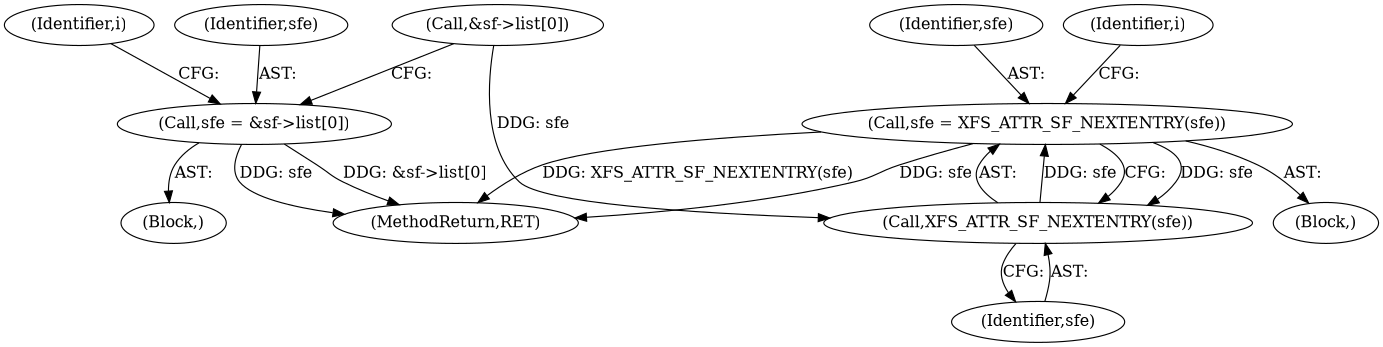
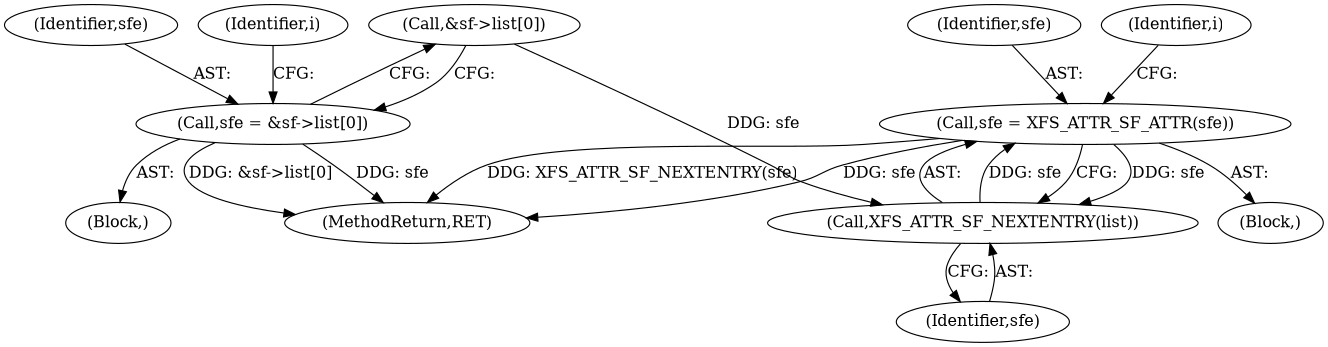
edge "(Call,sfe = &sf->list[0])" -> "(Call,&sf->list[0])": added, label "CFG:"
node "(Call,sfe = XFS_ATTR_SF_NEXTENTRY(sfe))": label "(Call,sfe = XFS_ATTR_SF_NEXTENTRY(sfe))" -> "(Call,sfe = XFS_ATTR_SF_ATTR(sfe))"
node "(Call,XFS_ATTR_SF_NEXTENTRY(sfe))": label "(Call,XFS_ATTR_SF_NEXTENTRY(sfe))" -> "(Call,XFS_ATTR_SF_NEXTENTRY(list))"
